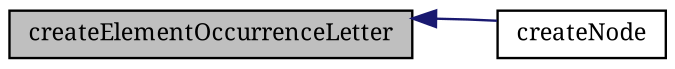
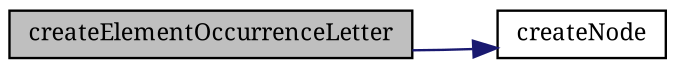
edge "createNode" -> "createElementOccurrenceLetter": reversed
